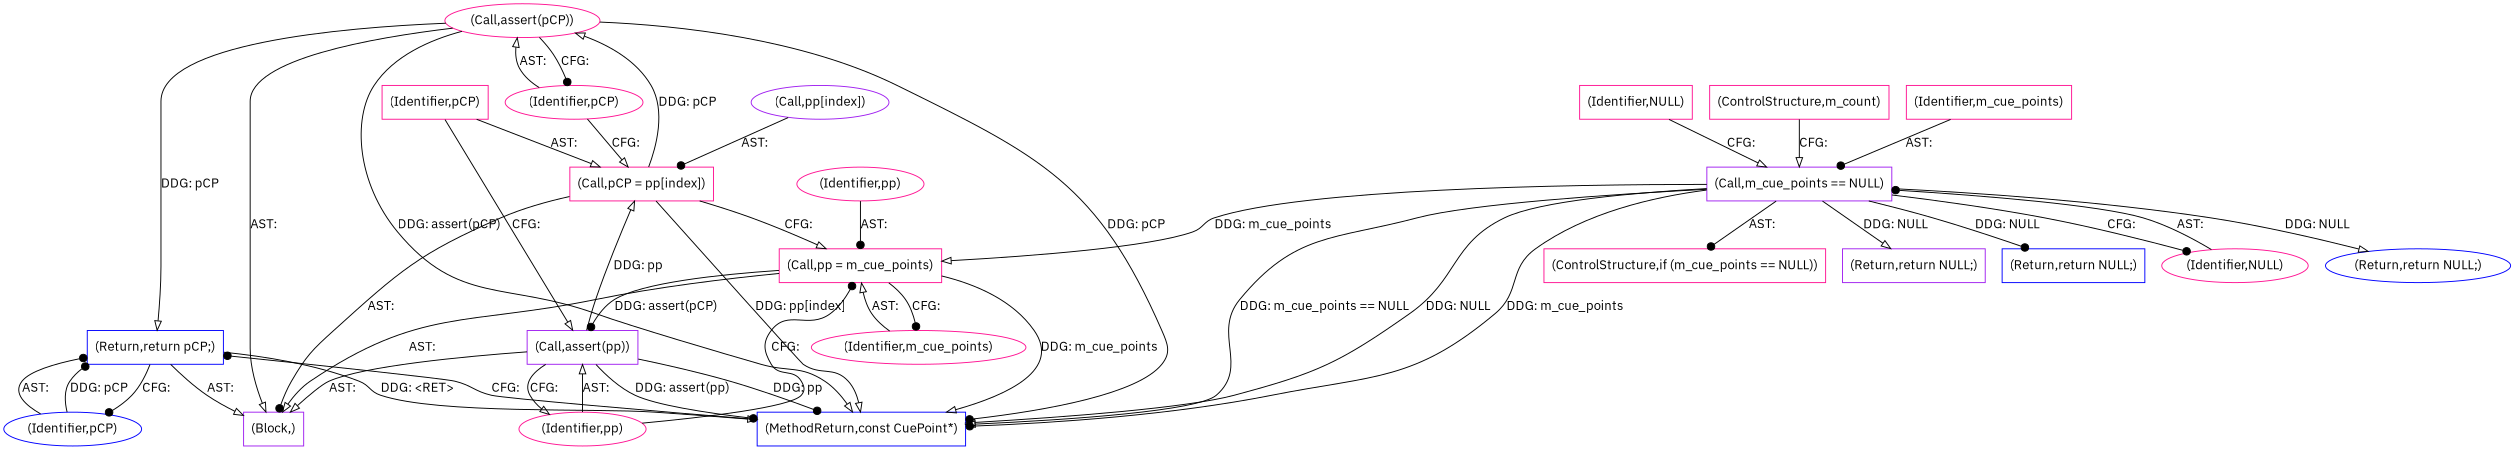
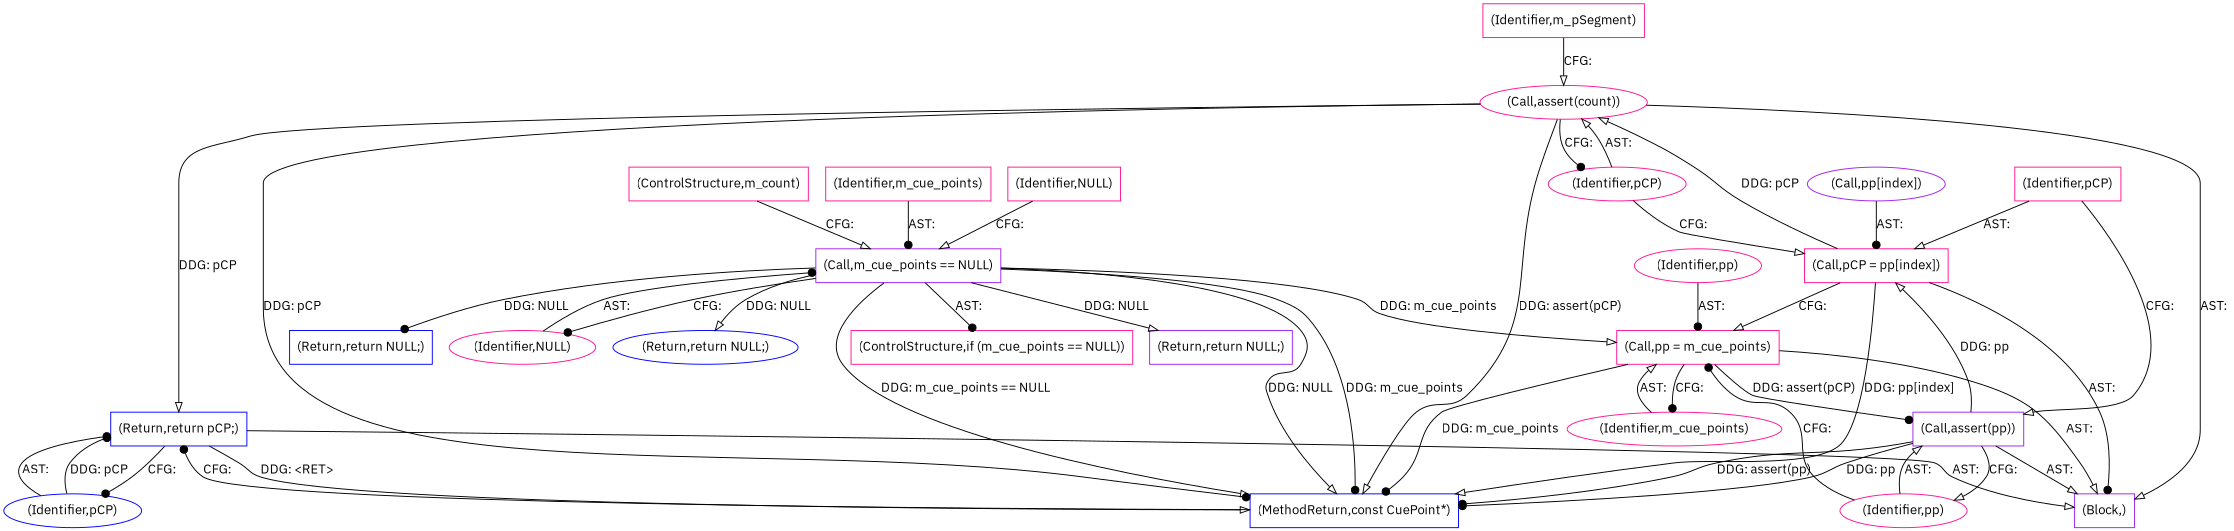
node "(Call,assert(pCP))": label "(Call,assert(pCP))" -> "(Call,assert(count))"
node "(Identifier,m_pSegment)": added
edge "(Call,pp = m_cue_points)" -> "(MethodReturn,const CuePoint*)": arrowhead onormal -> dot
